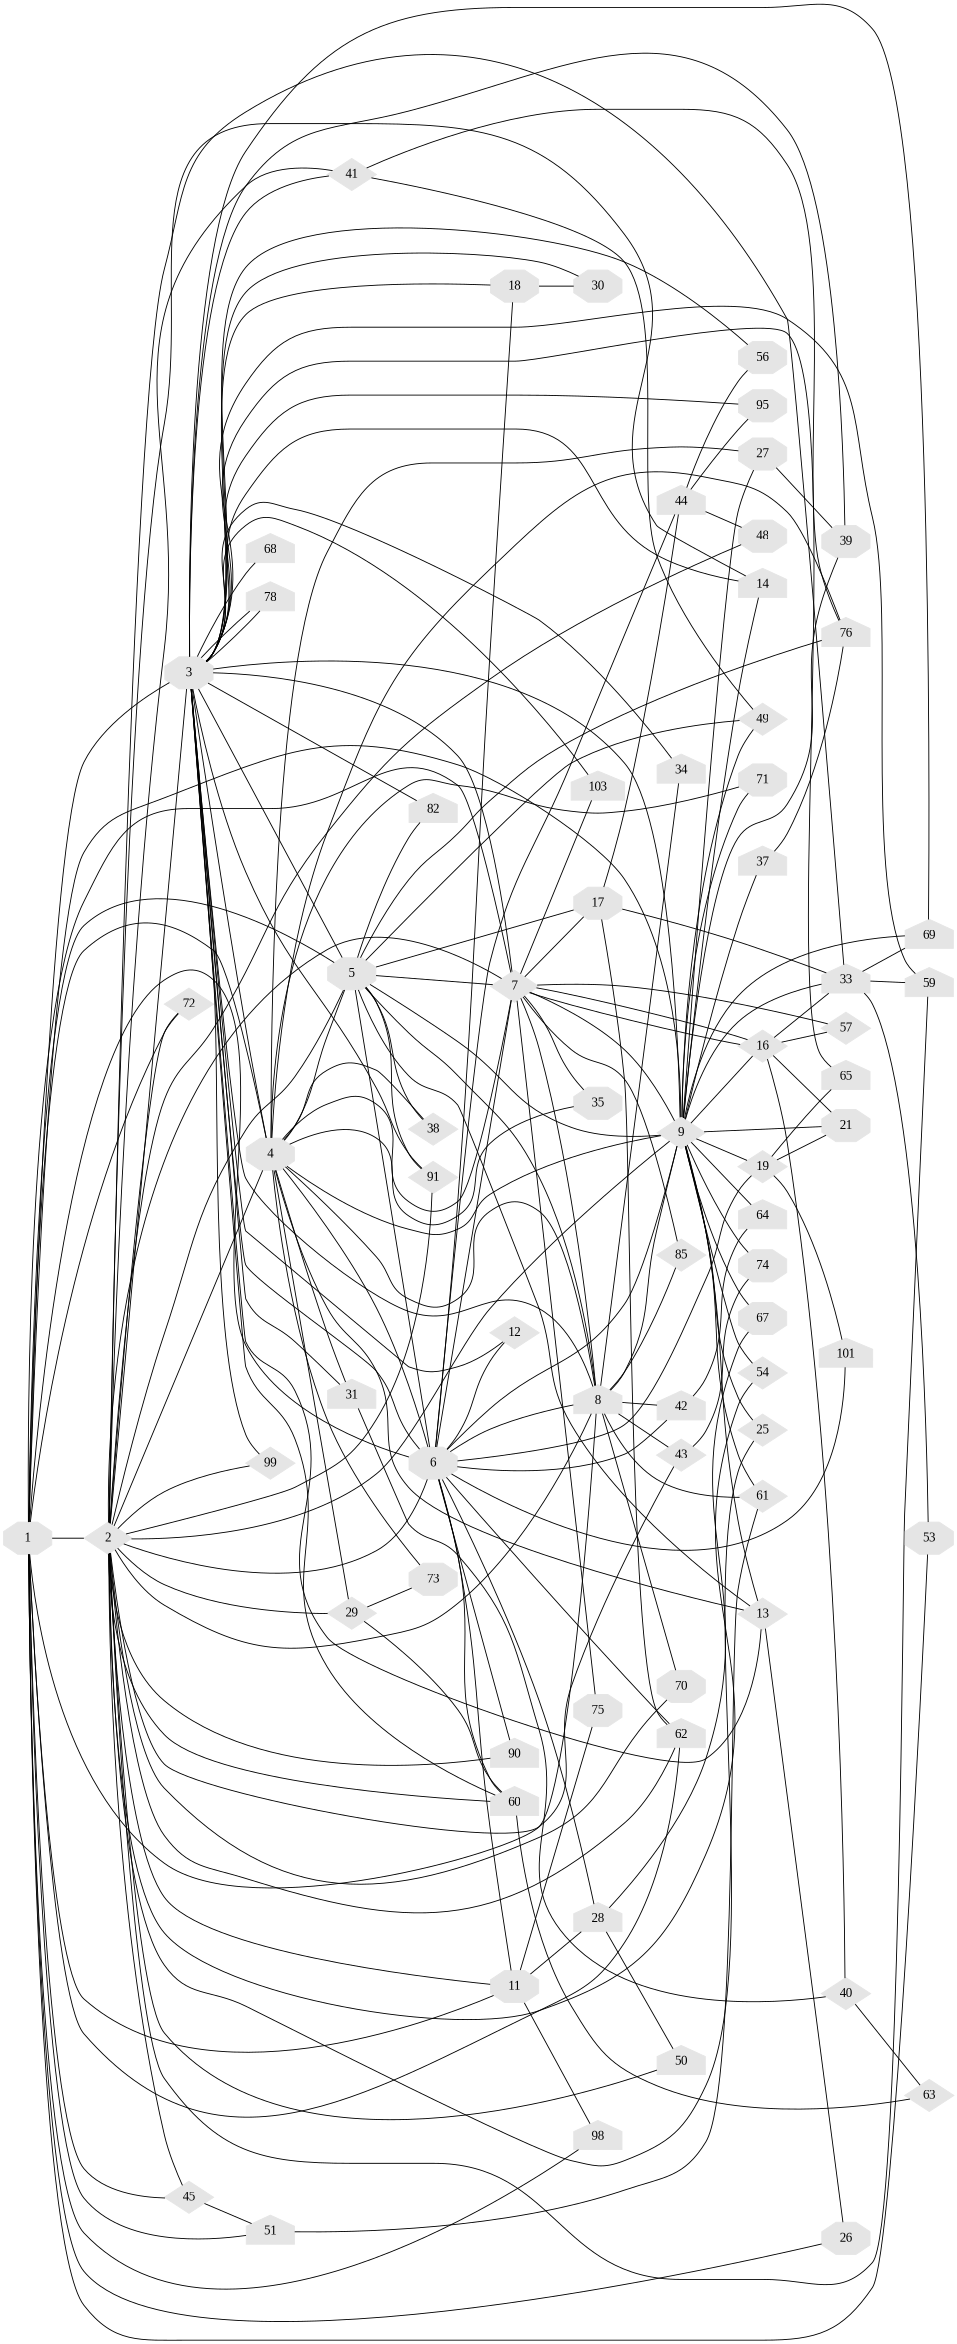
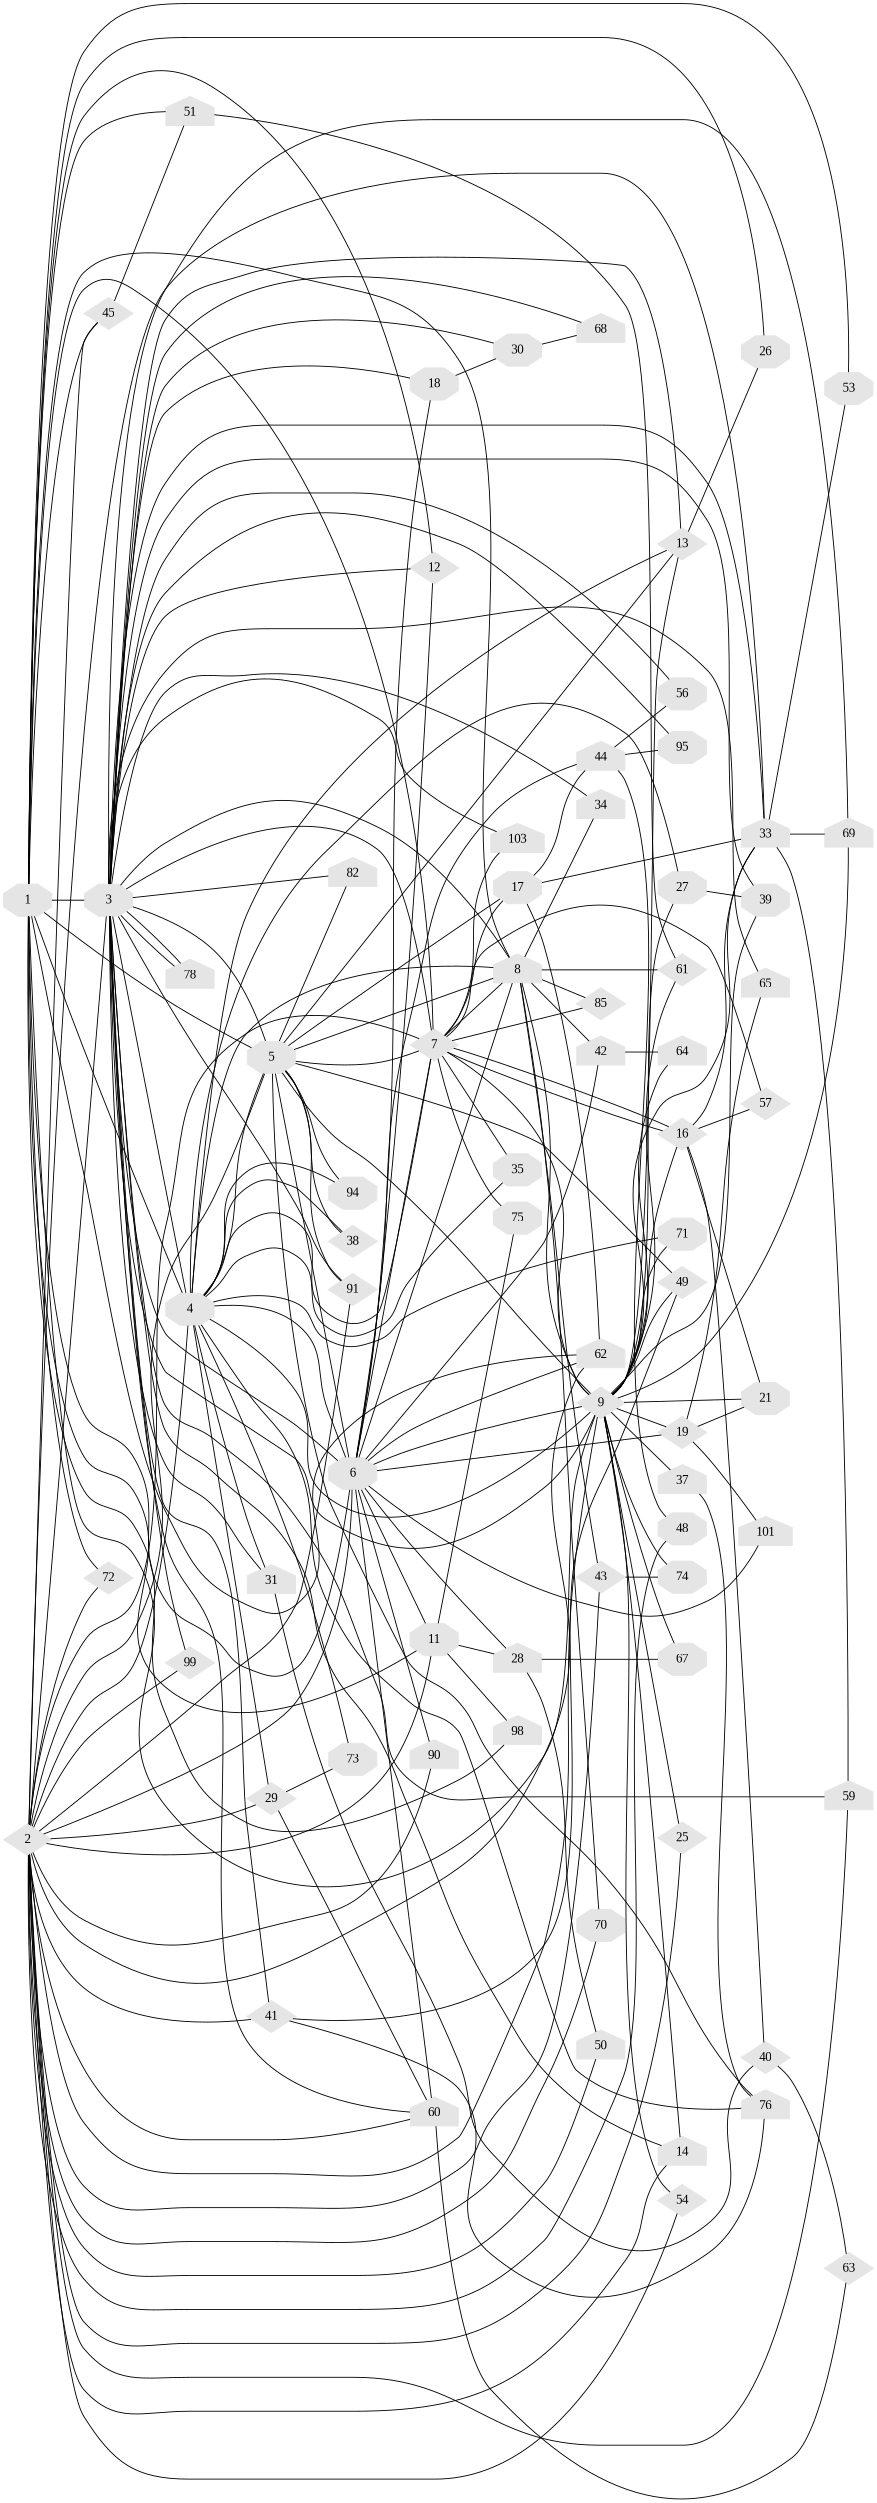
edge "68" -- "30": added
edge "33" -- "3": added
node "94": added
edge "1" -- "2": now "1" -- "12"
edge "8" -- "2": removed
